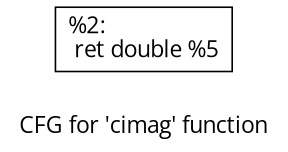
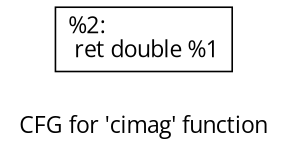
node "%2:": text "ret double %5" -> "ret double %1"
